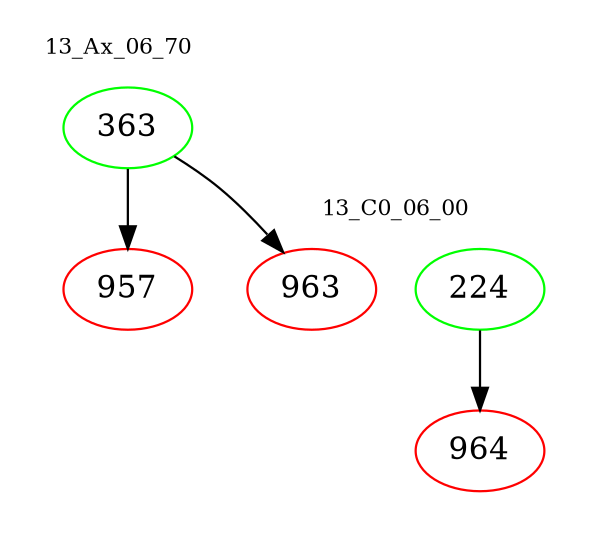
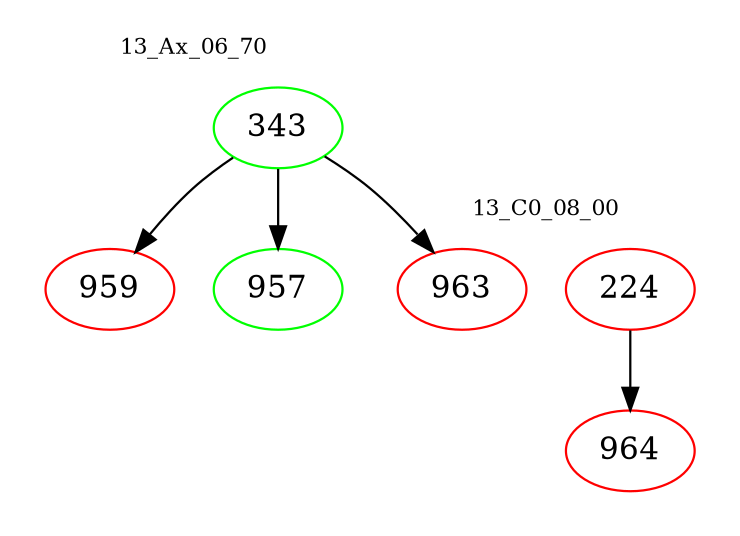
node "363": label "363" -> "343"
cluster "13_C0_06_00": label "13_C0_06_00" -> "13_C0_08_00"
node "959": added
node "957": color red -> green
node "224": color green -> red
